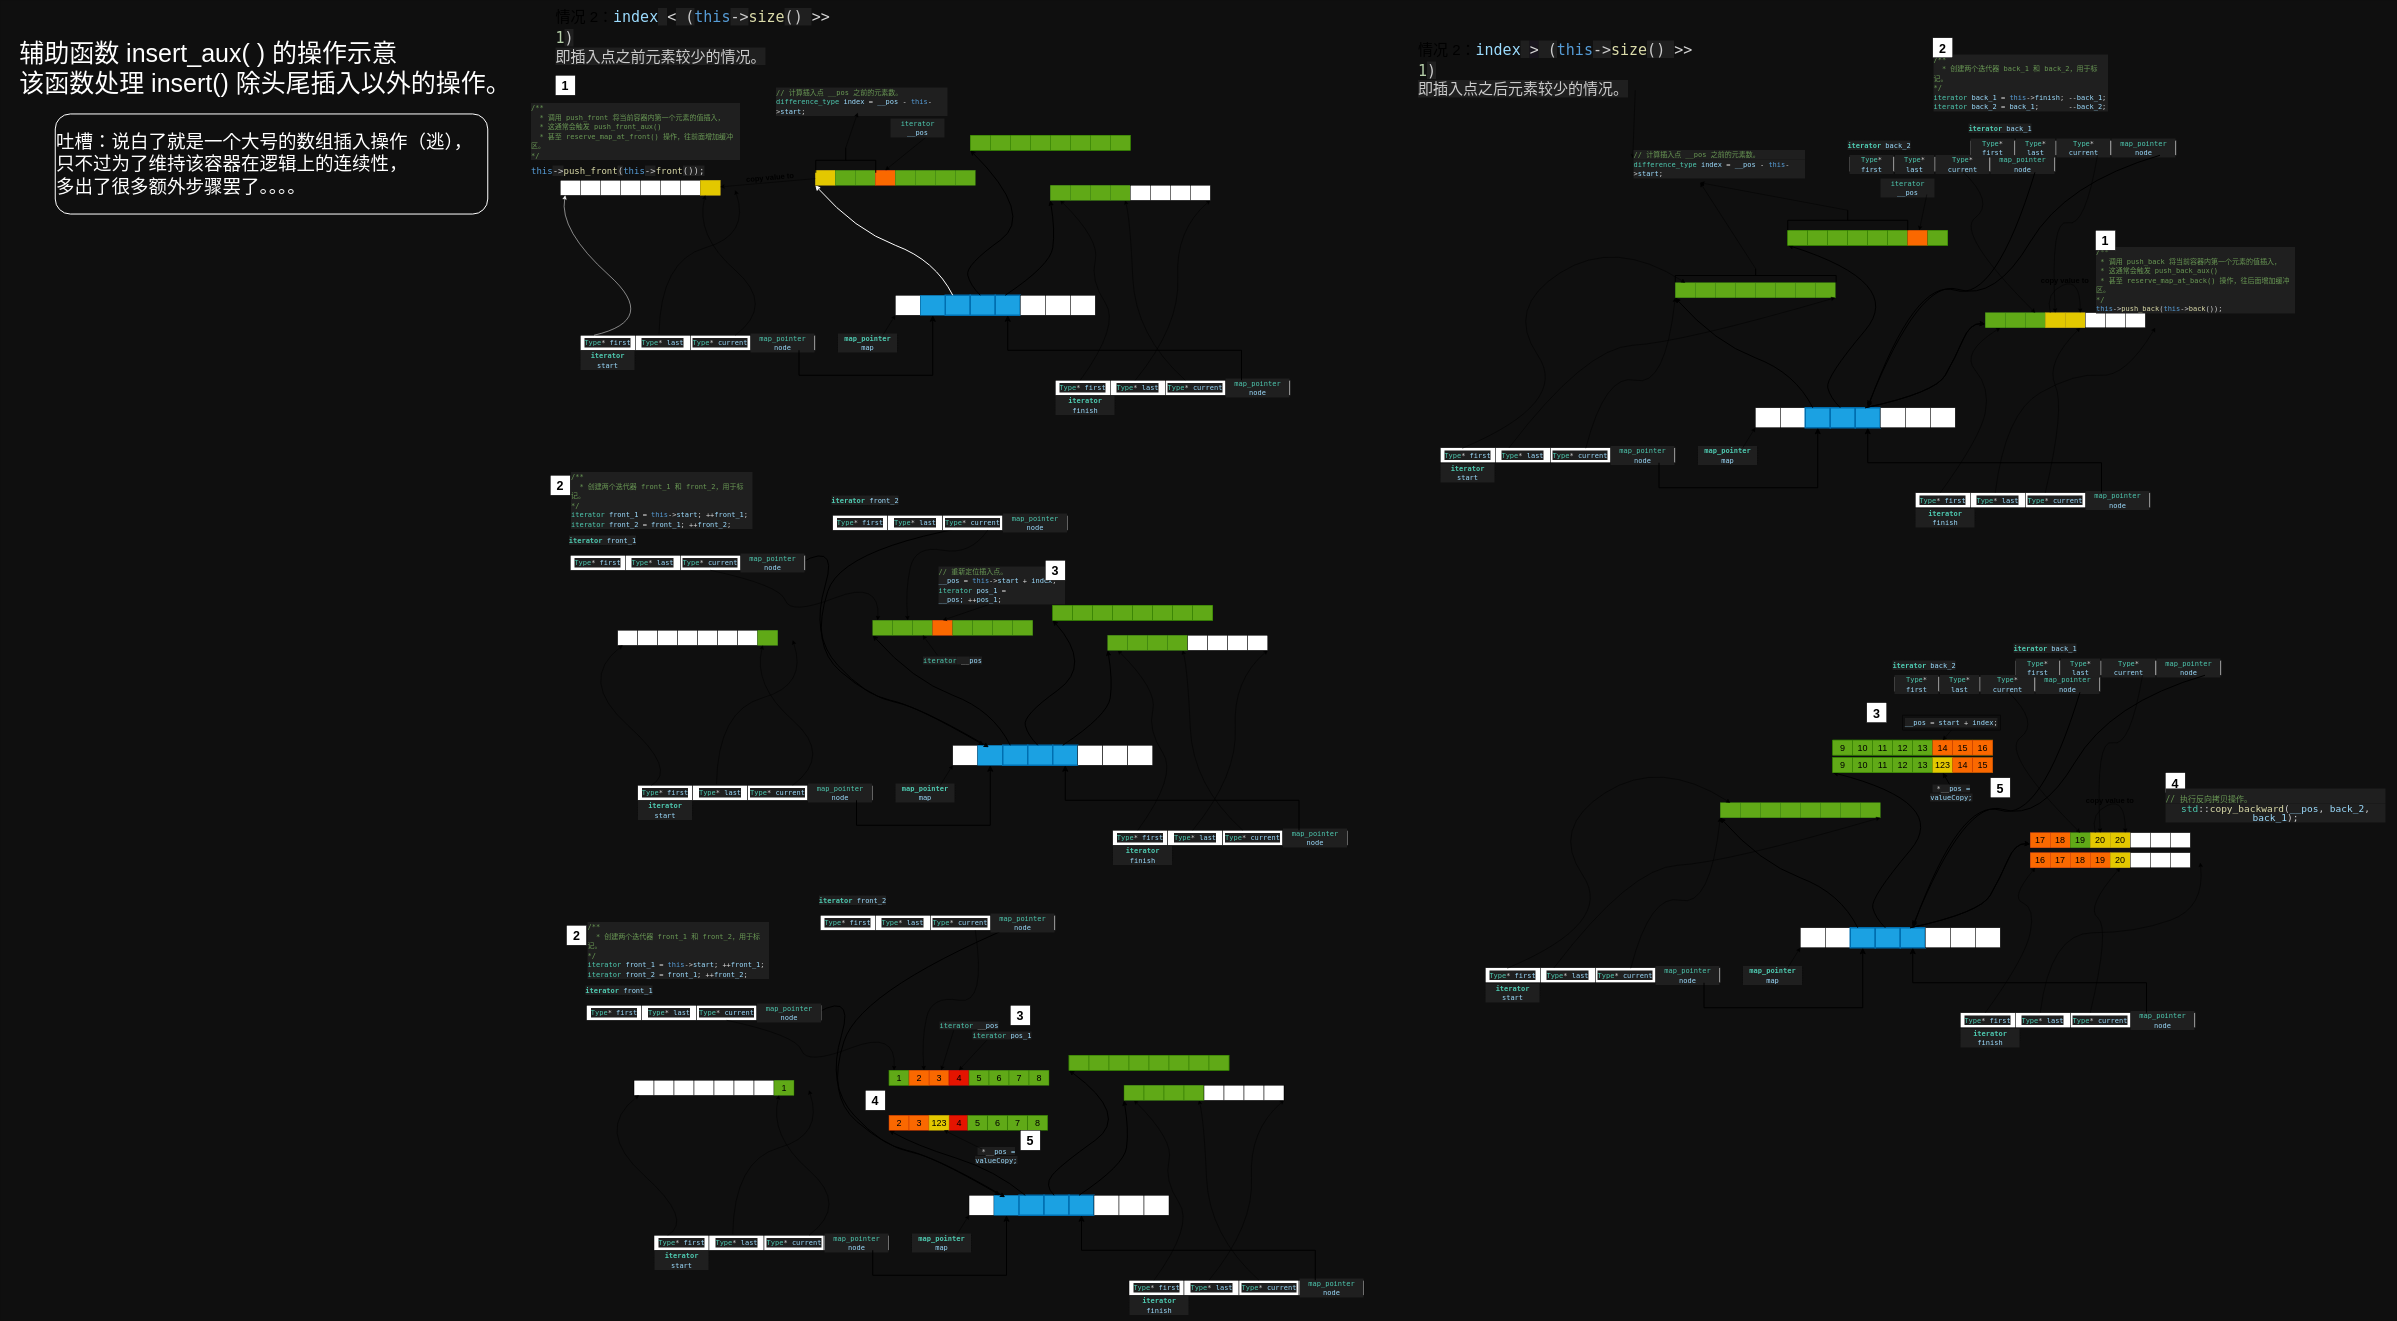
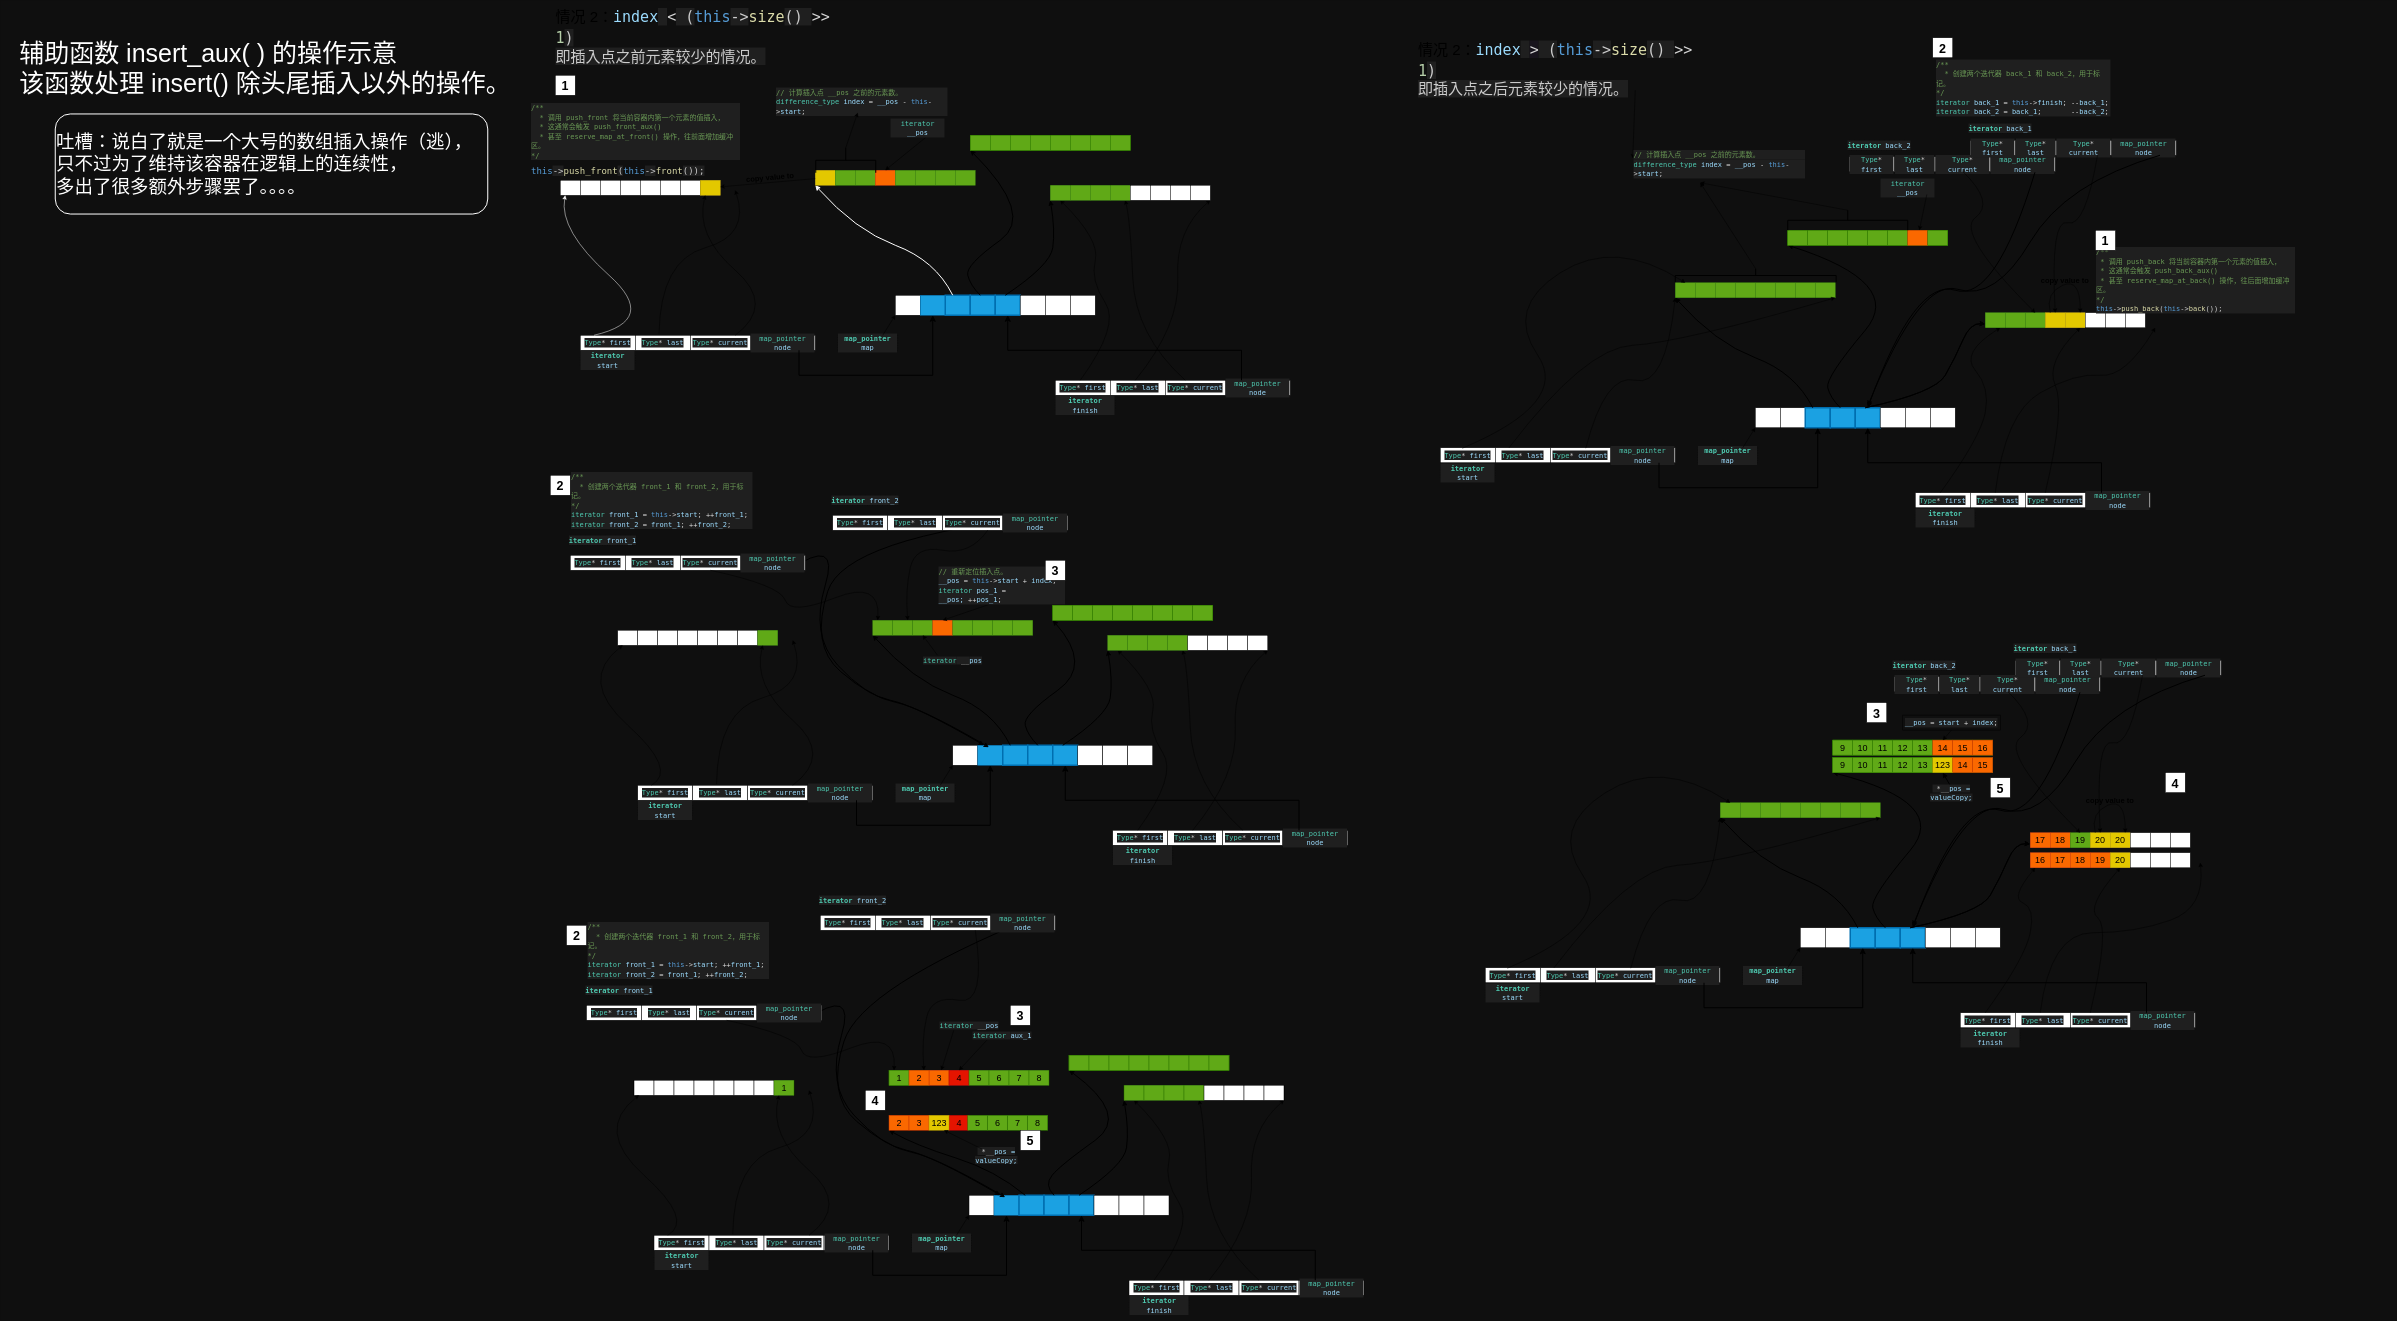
node "/** * 创建两个迭代器 back_1 和 back_2，用于标记。 */ iterator back_1 = this->finish; --back_1; iterator back_2 = back_1; --back_2;": moved (2021, 83) -> (2023, 88)
node "// 执行反向拷贝操作。 std::copy_backward(__pos, back_2, back_1);": removed
node "iterator pos_1": label "iterator pos_1" -> "iterator aux_1"
